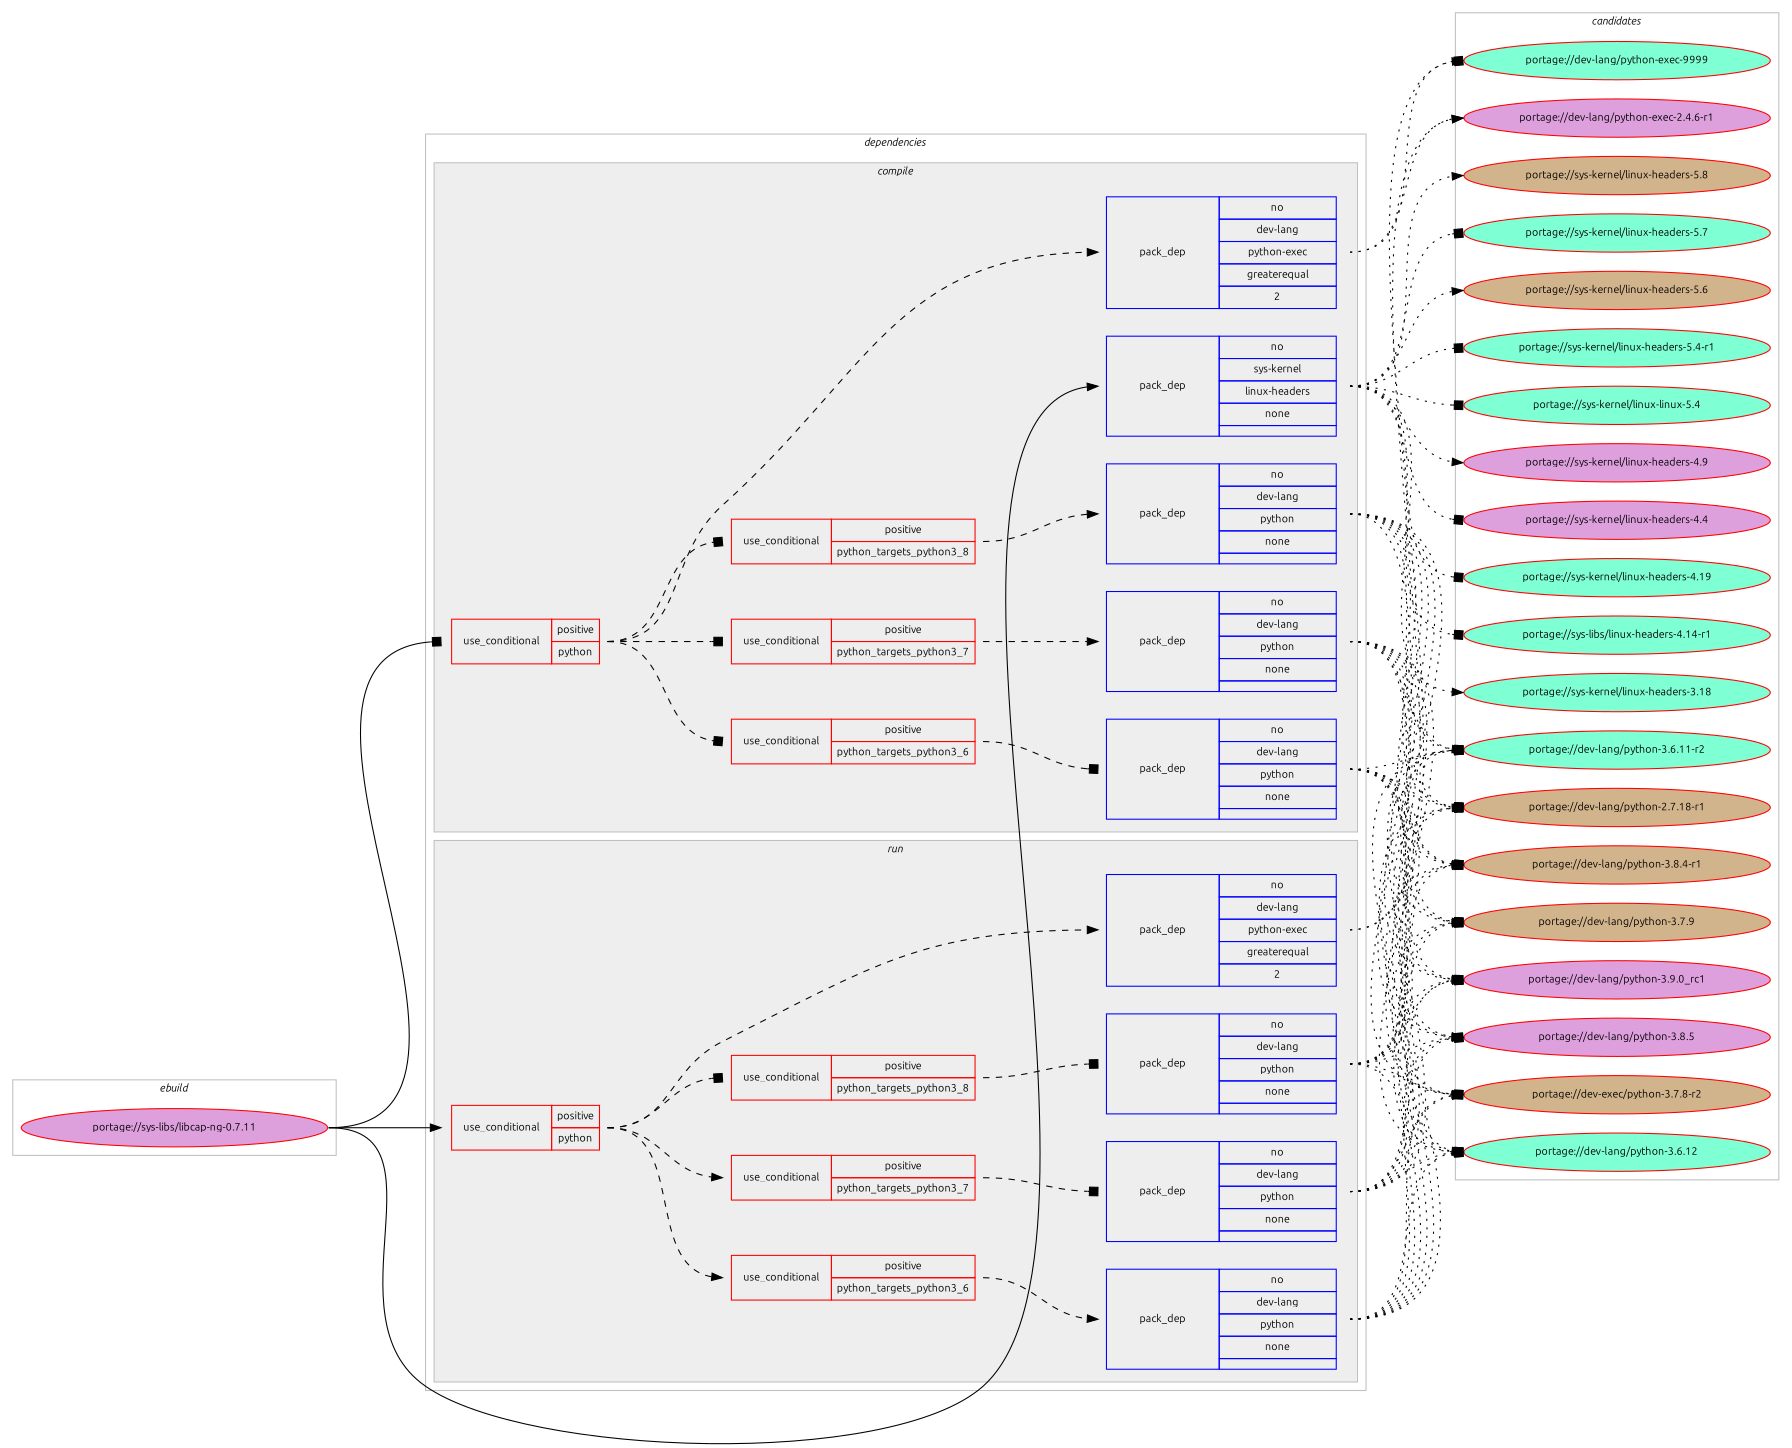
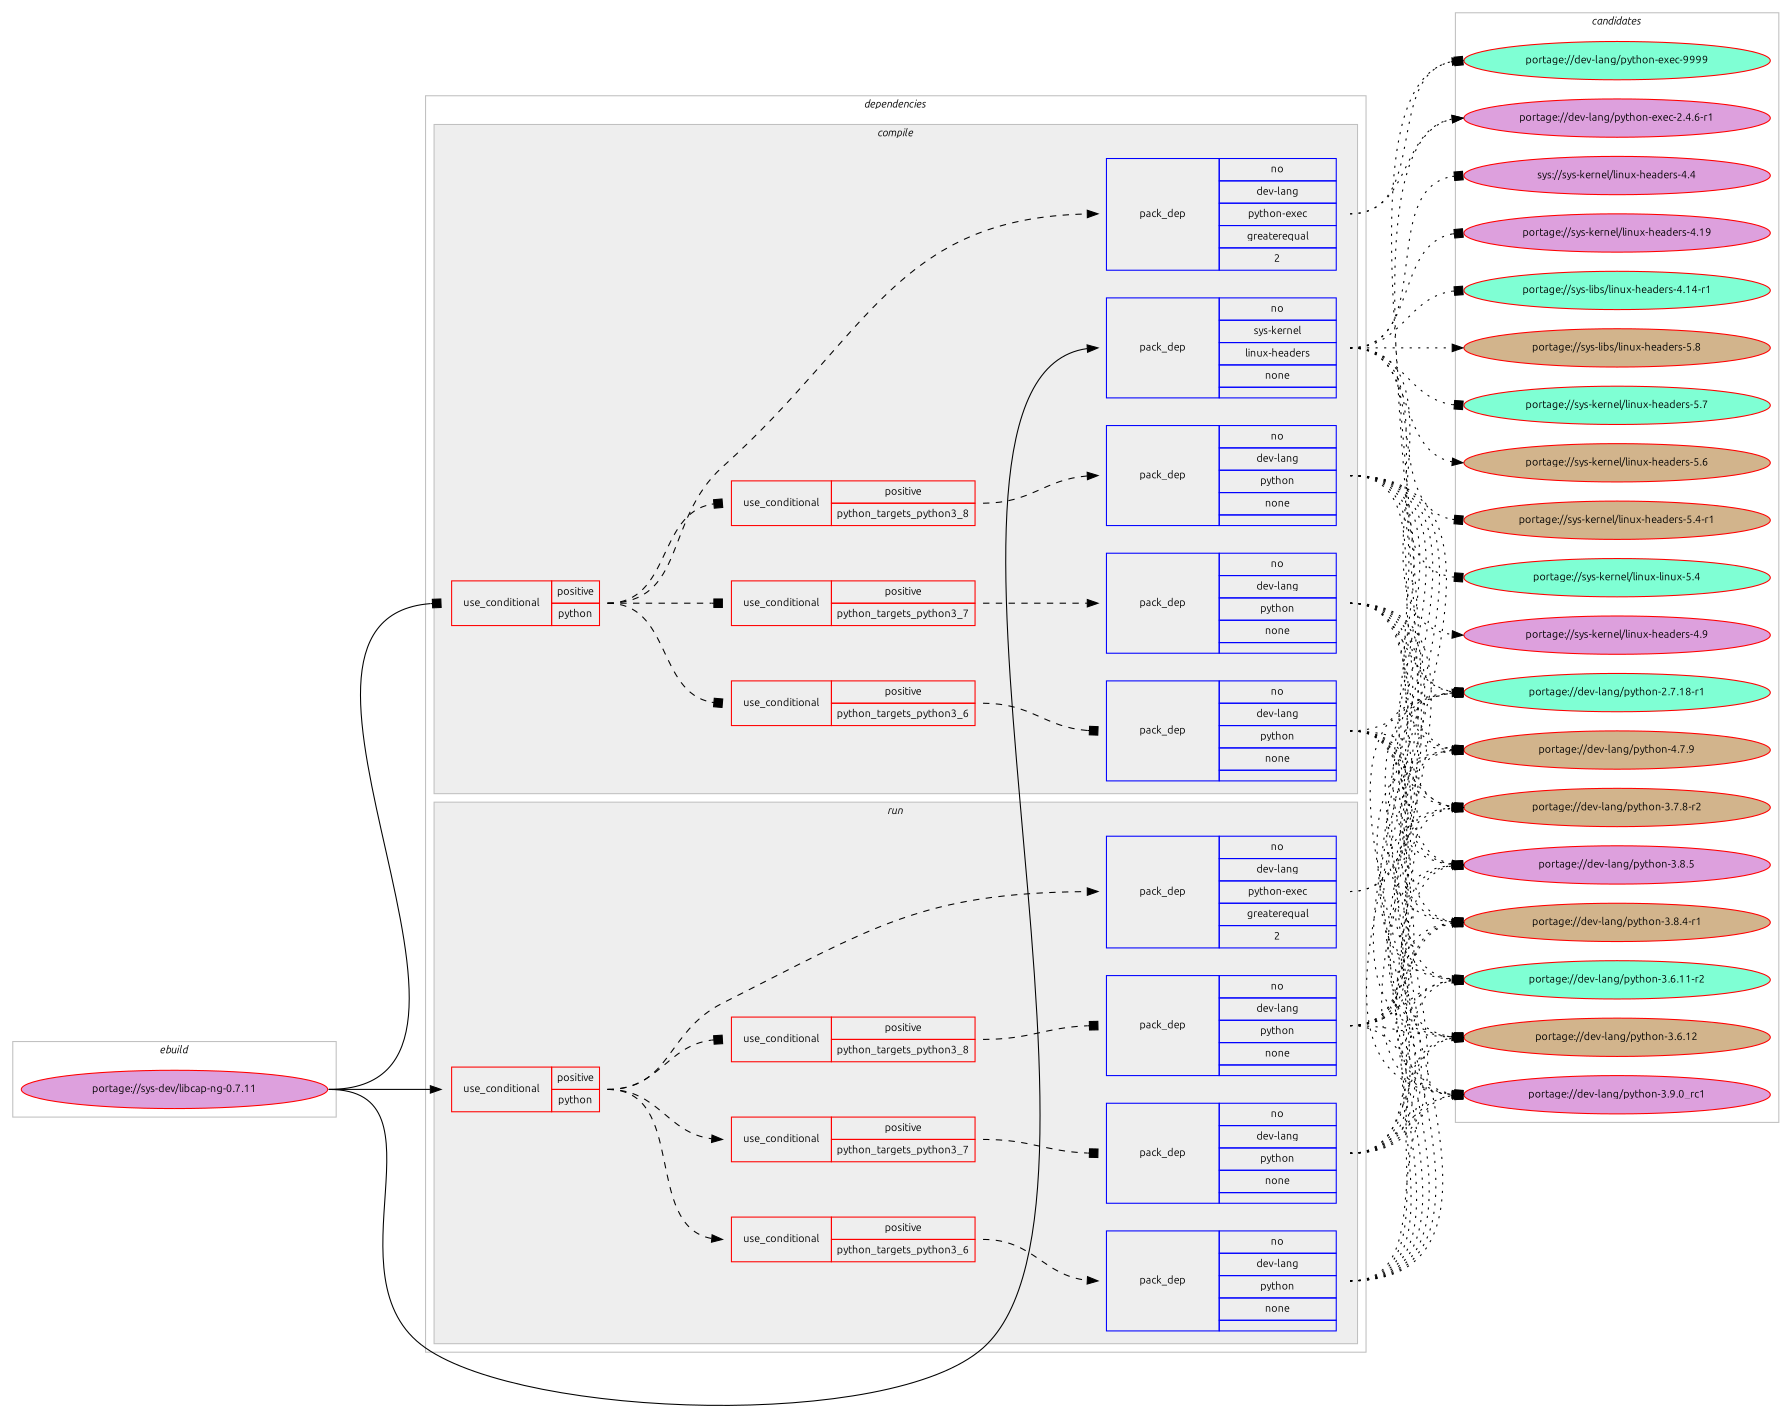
node "portage://sys-kernel/linux-headers-5.8": label "portage://sys-kernel/linux-headers-5.8" -> "portage://sys-libs/linux-headers-5.8"
node "portage://sys-kernel/linux-headers-5.4-r1": fillcolor aquamarine -> tan
node "portage://sys-kernel/linux-headers-4.4": label "portage://sys-kernel/linux-headers-4.4" -> "sys://sys-kernel/linux-headers-4.4"
node "portage://sys-kernel/linux-headers-4.19": fillcolor aquamarine -> plum
node "portage://sys-kernel/linux-headers-3.18": removed
node "portage://dev-lang/python-2.7.18-r1": fillcolor tan -> aquamarine
node "portage://dev-lang/python-3.7.9": label "portage://dev-lang/python-3.7.9" -> "portage://dev-lang/python-4.7.9"
node "portage://dev-exec/python-3.7.8-r2": label "portage://dev-exec/python-3.7.8-r2" -> "portage://dev-lang/python-3.7.8-r2"
node "portage://sys-libs/libcap-ng-0.7.11": label "portage://sys-libs/libcap-ng-0.7.11" -> "portage://sys-dev/libcap-ng-0.7.11"
node "portage://dev-lang/python-3.6.12": fillcolor aquamarine -> tan
